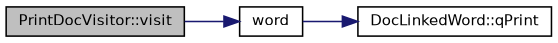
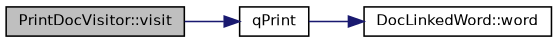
node "word": label "word" -> "qPrint"
node "DocLinkedWord::qPrint": label "DocLinkedWord::qPrint" -> "DocLinkedWord::word"
